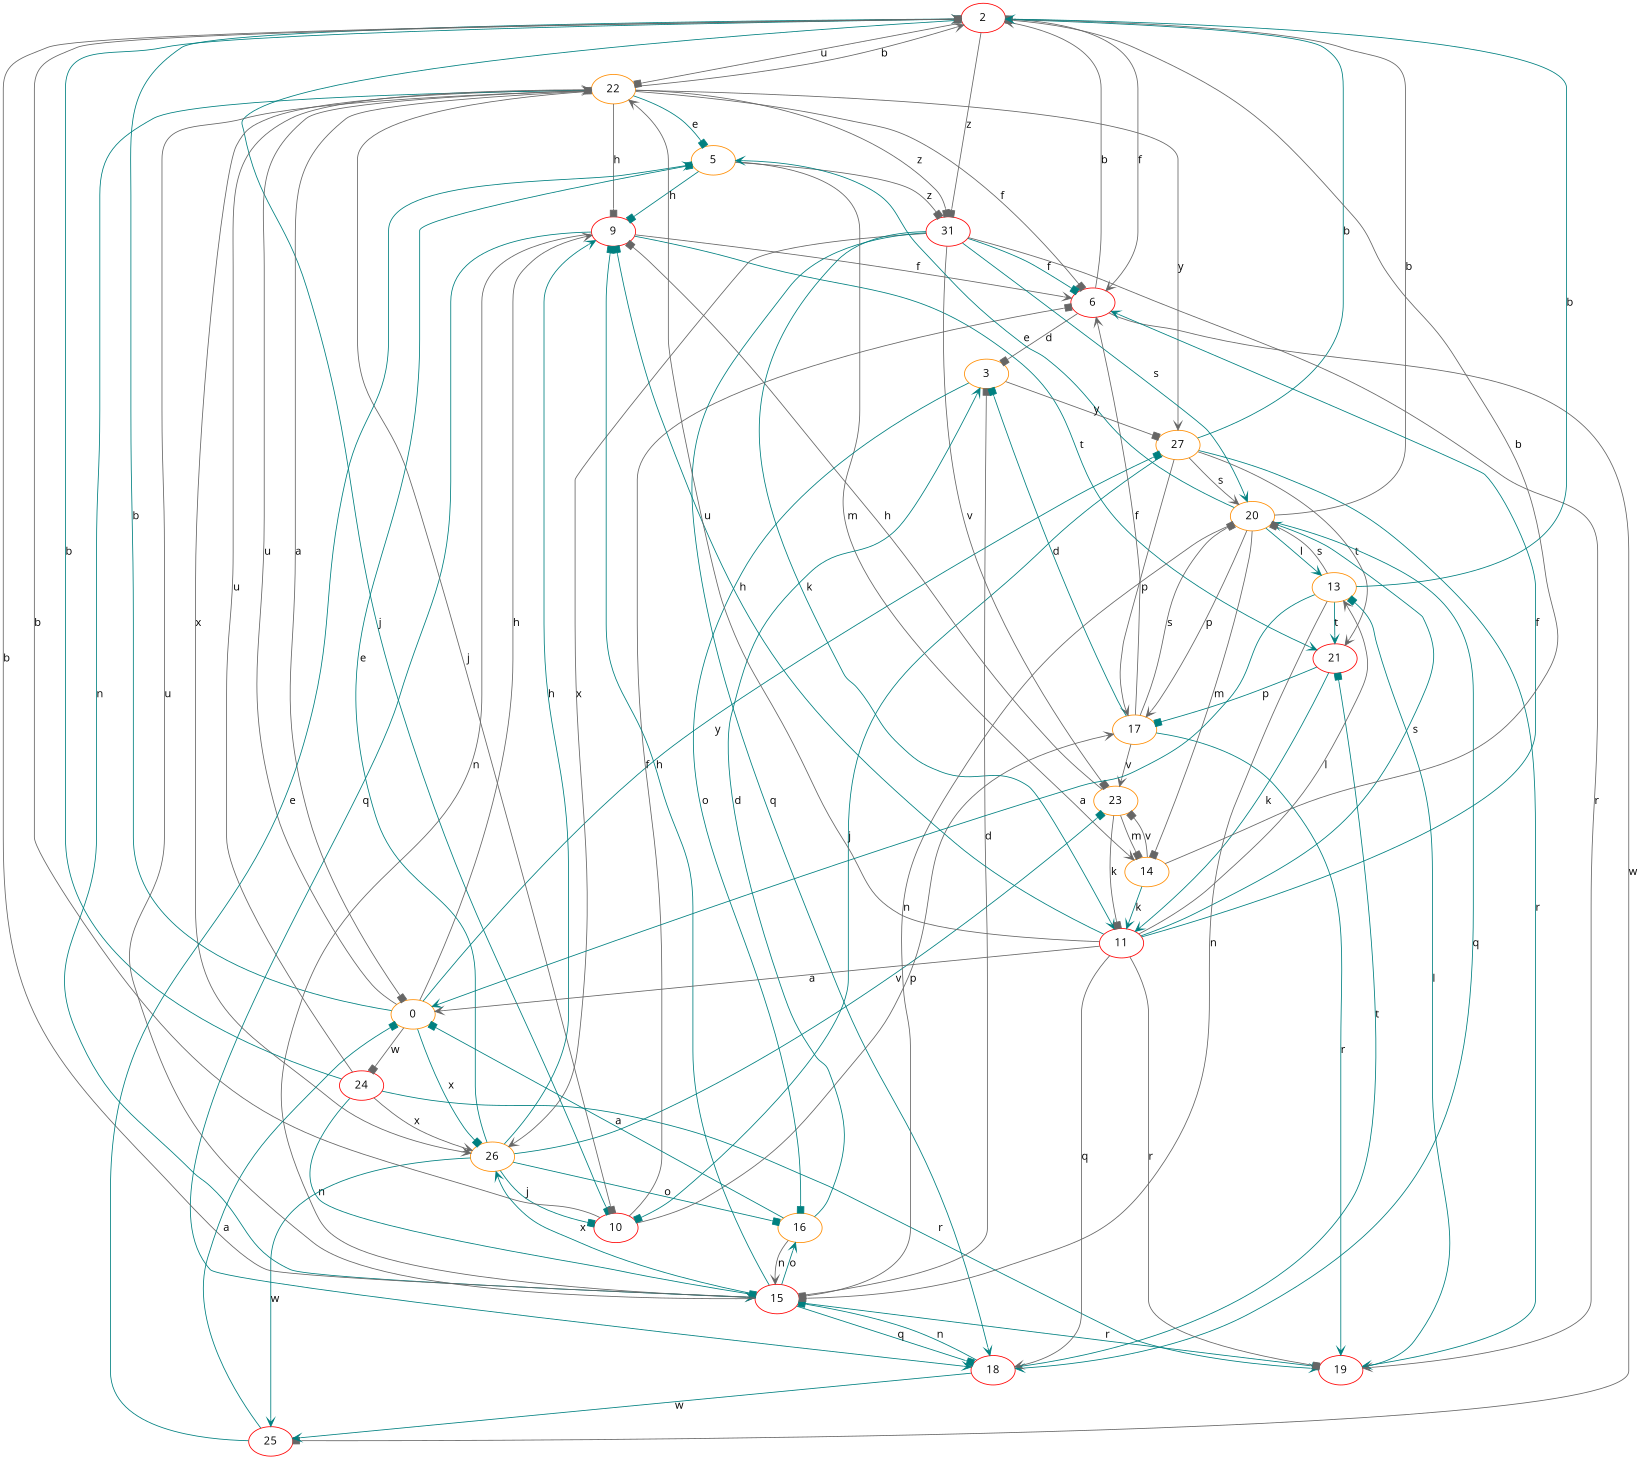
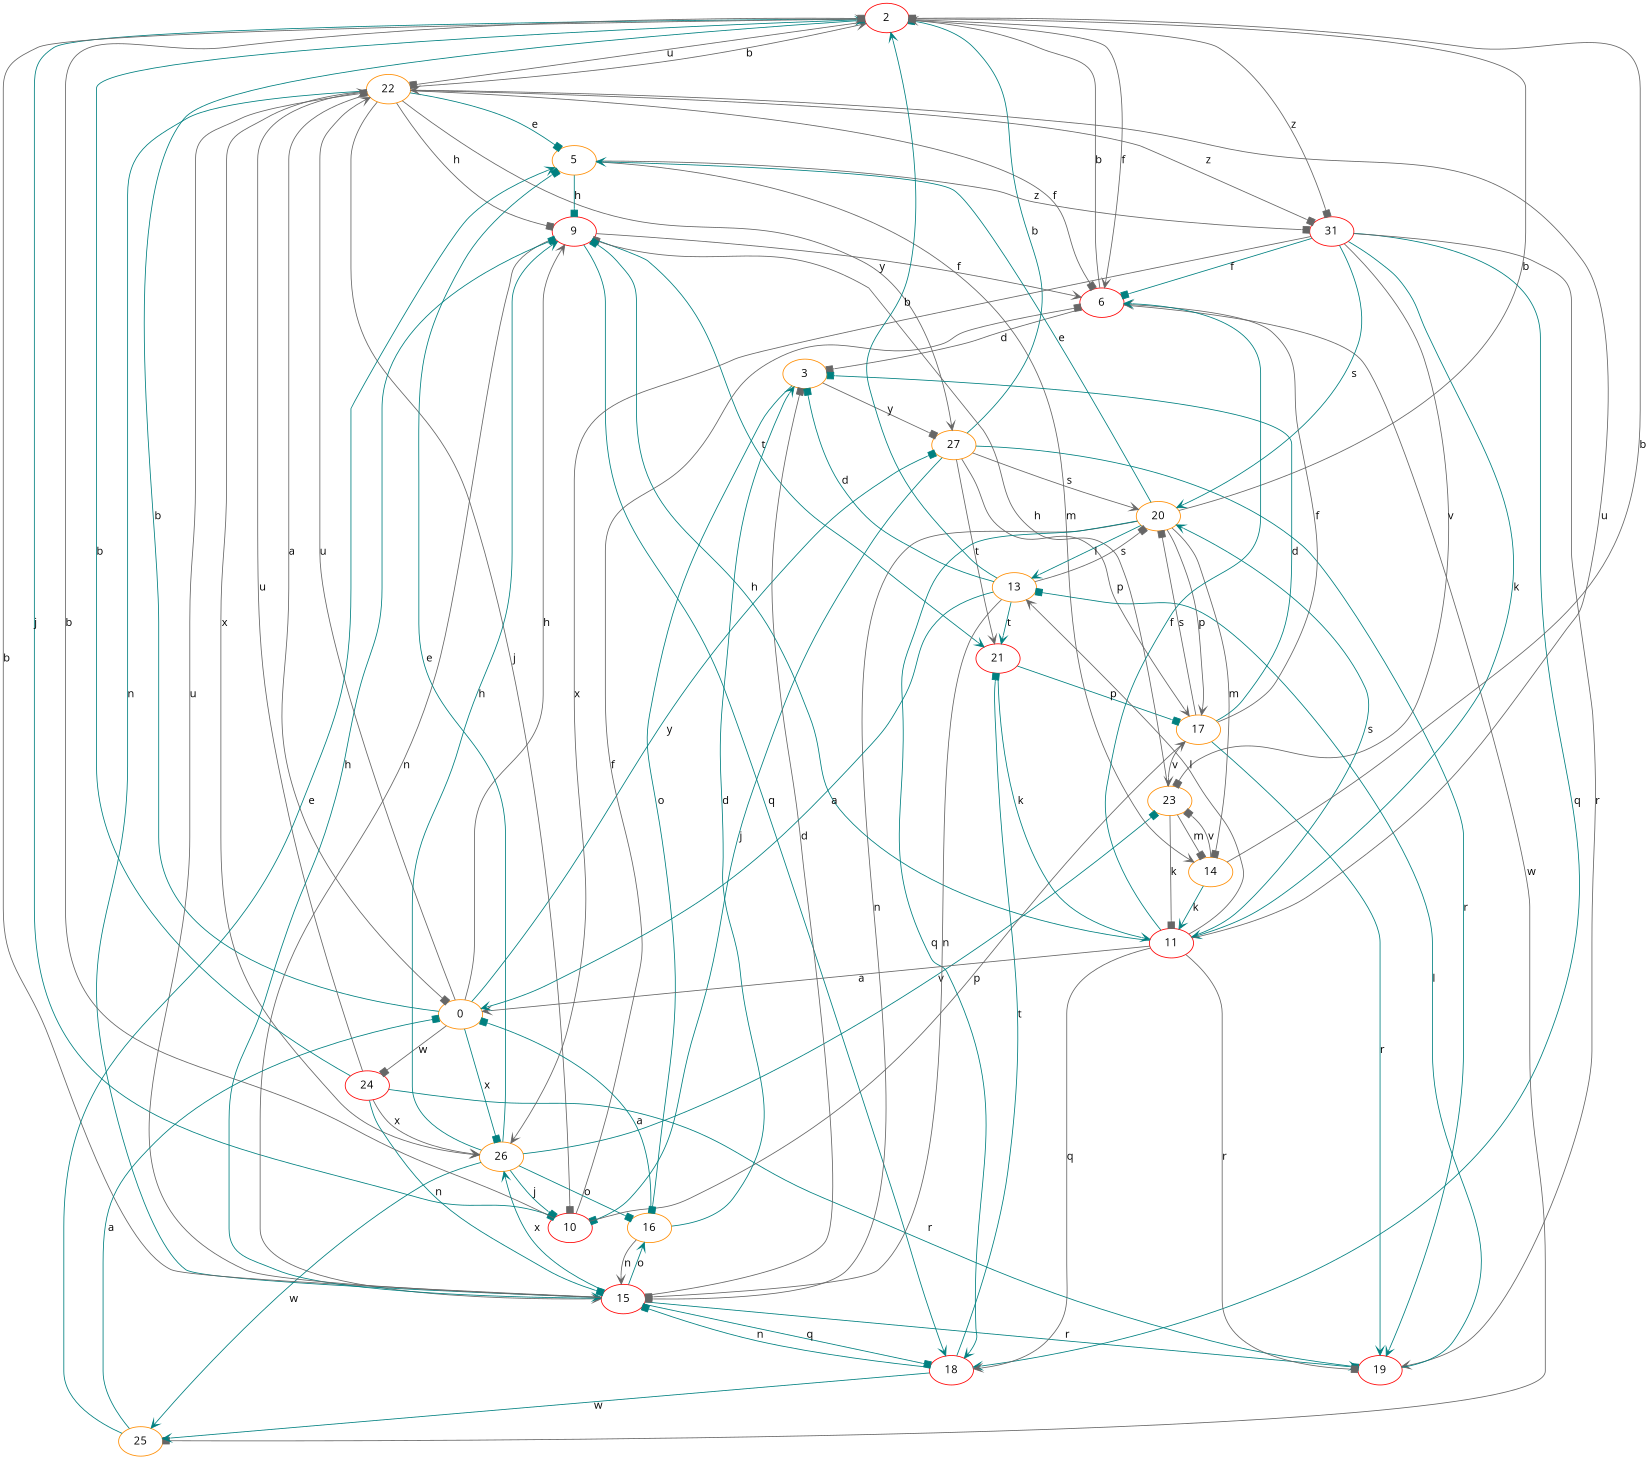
edge "13" -> "3": added, label "d"
node "25": color red -> darkorange
